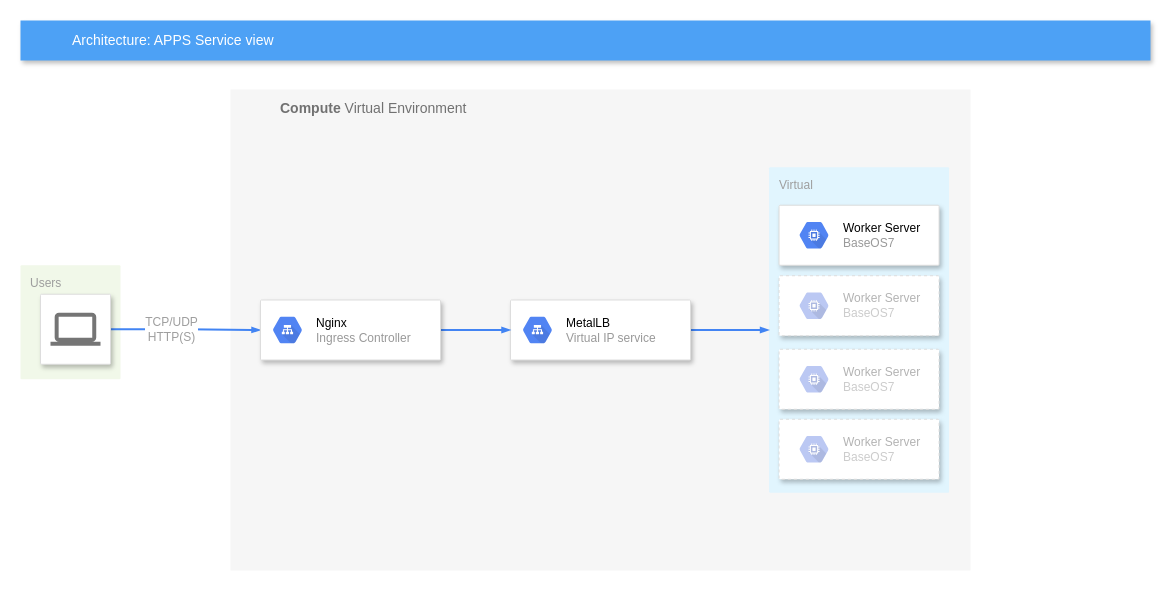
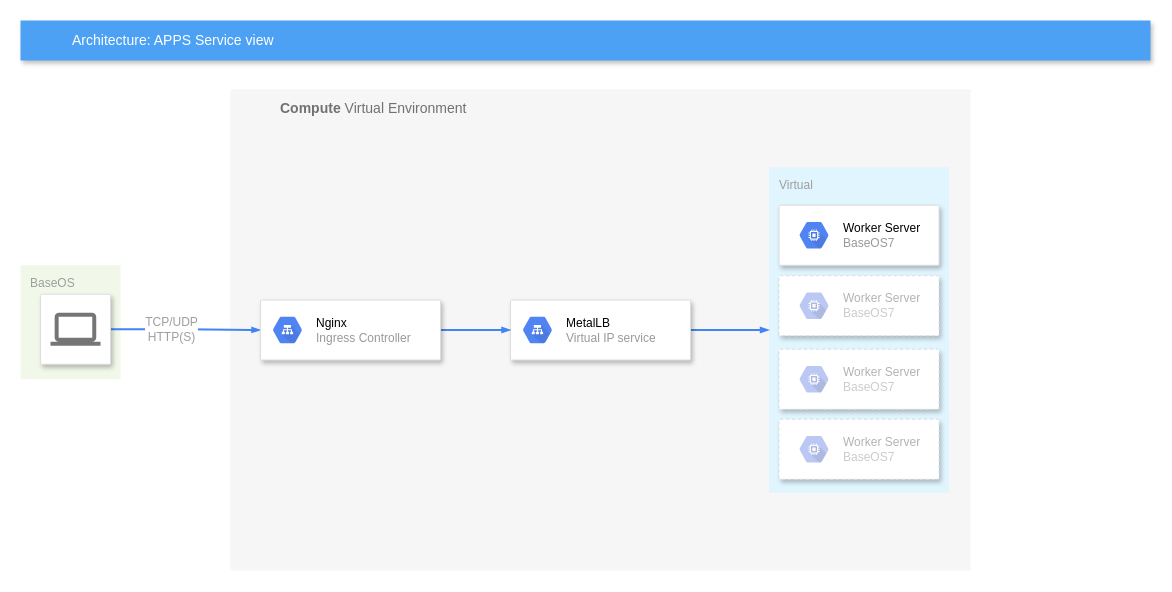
node "Users": label "Users" -> "BaseOS"
